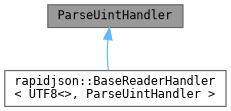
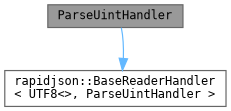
edge "rapidjson::BaseReaderHandler < UTF8<>, ParseUintHandler >" -> "ParseUintHandler": reversed
